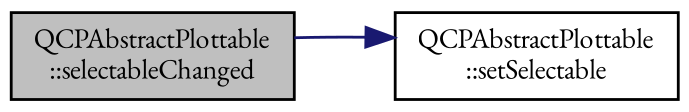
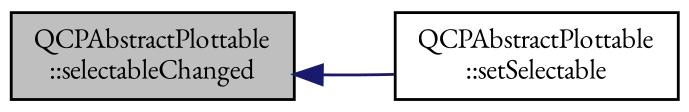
edge "QCPAbstractPlottable ::selectableChanged" -> "QCPAbstractPlottable ::setSelectable": reversed
